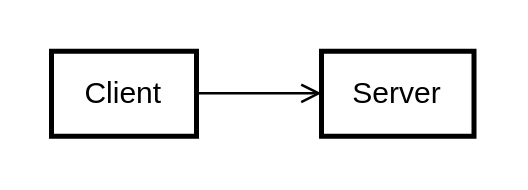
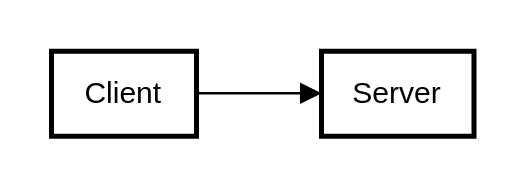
edge "Client" -> "Server": arrowhead open -> block
